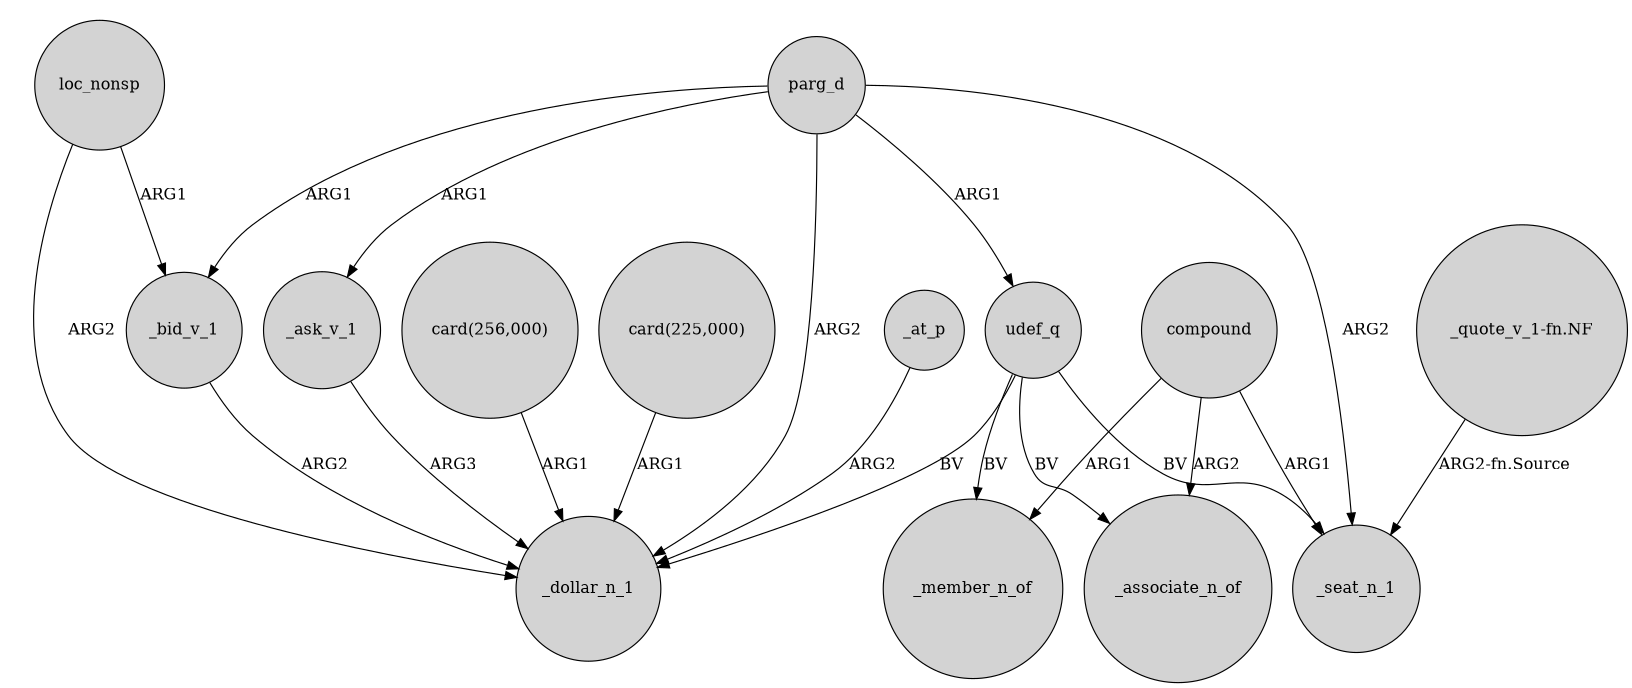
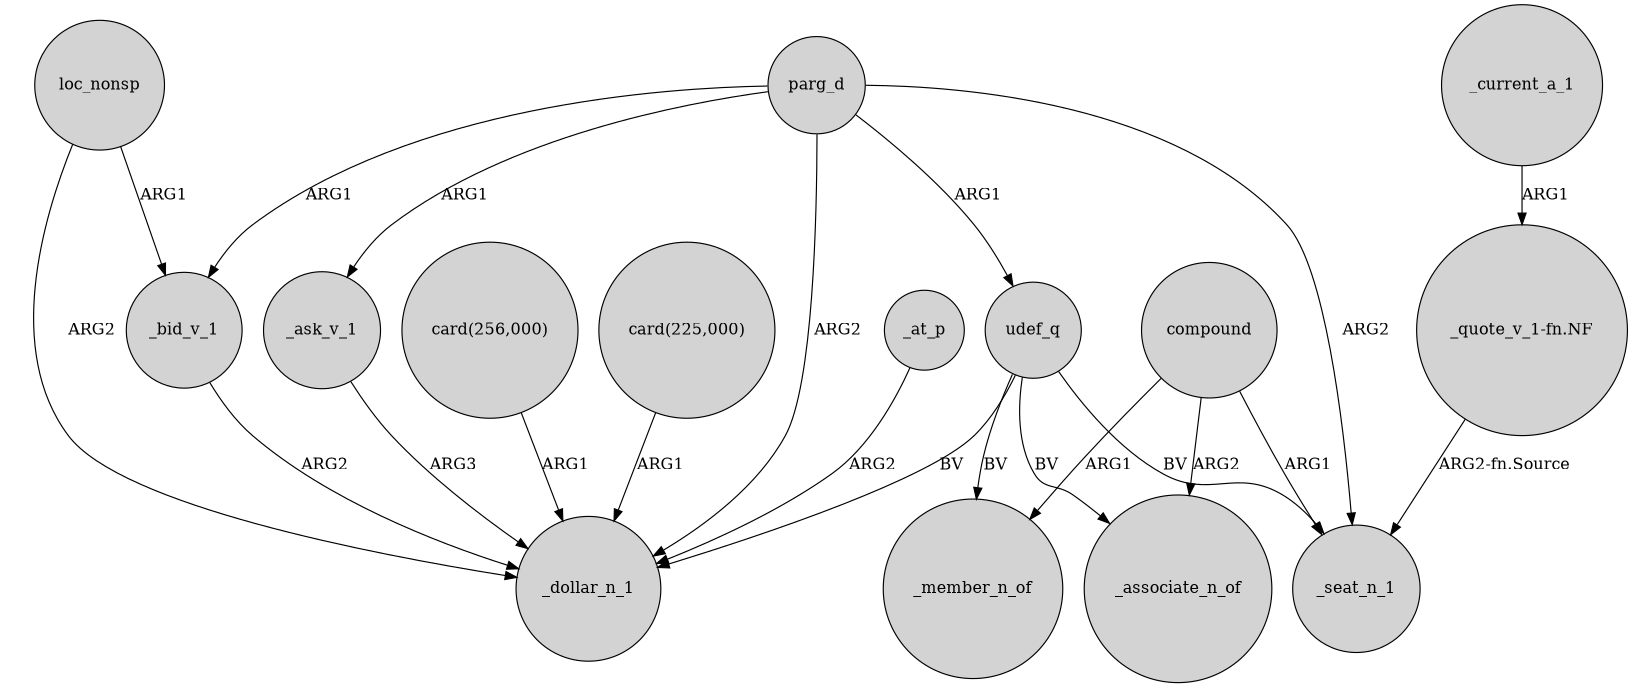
node "_current_a_1": added
